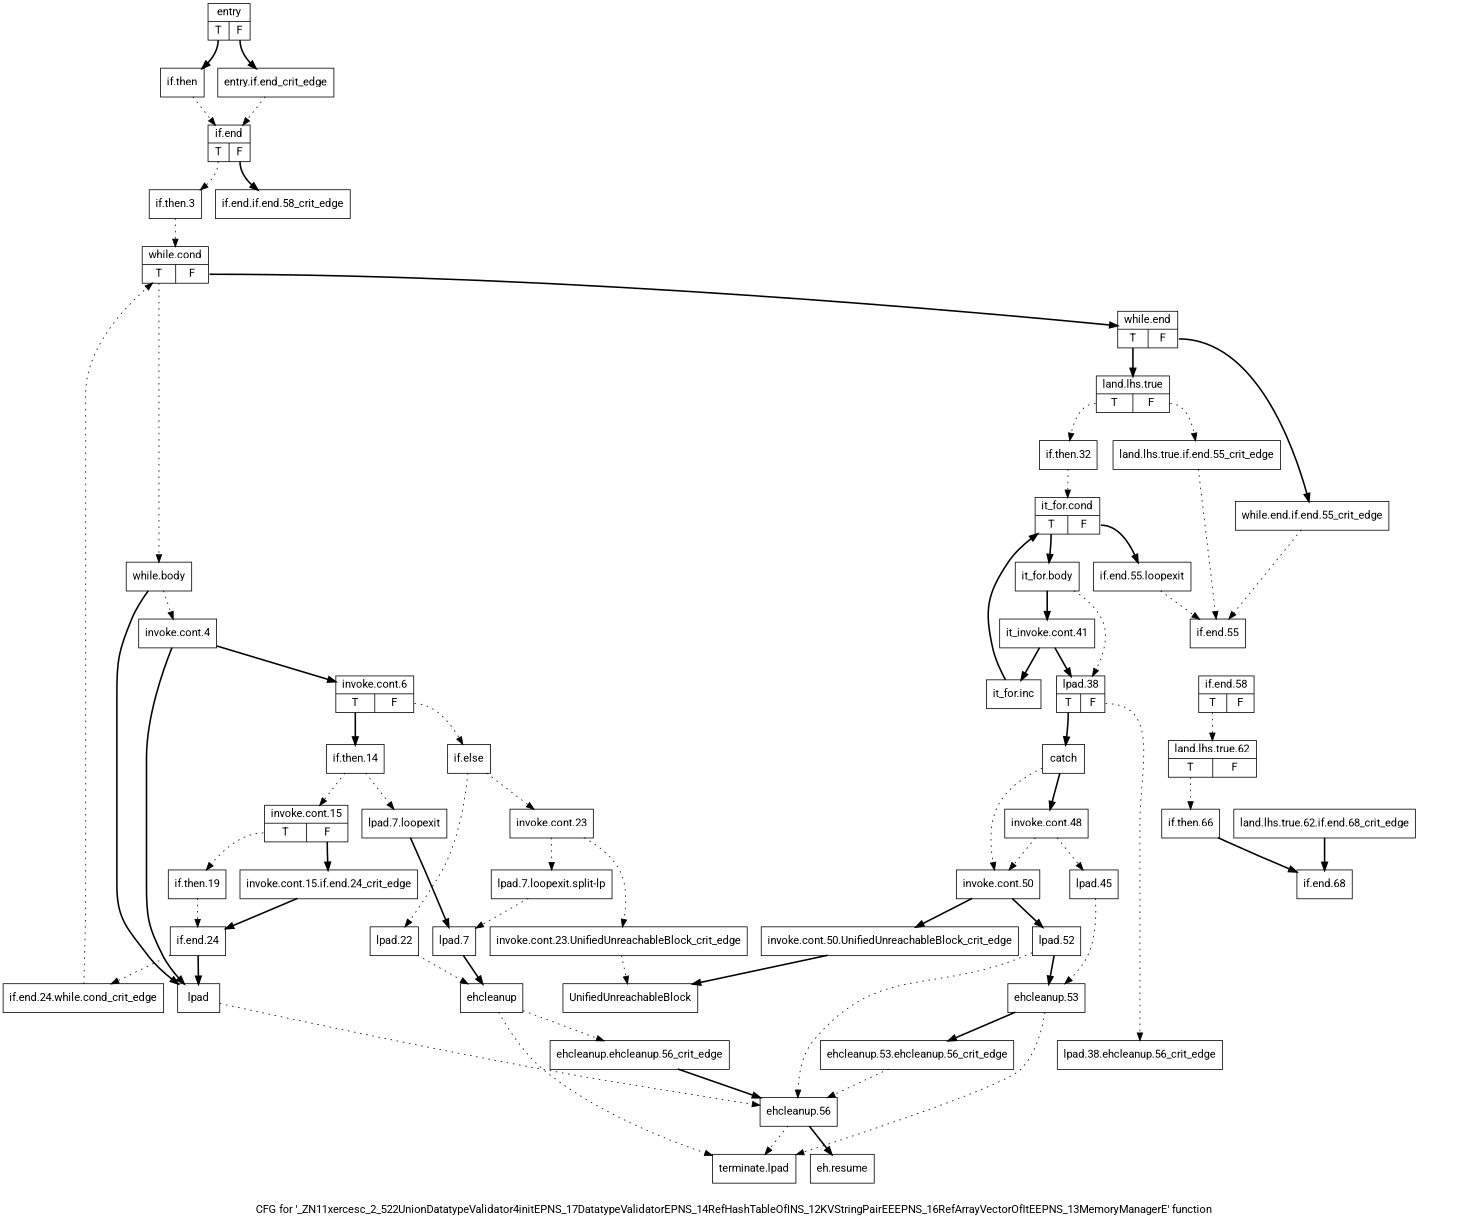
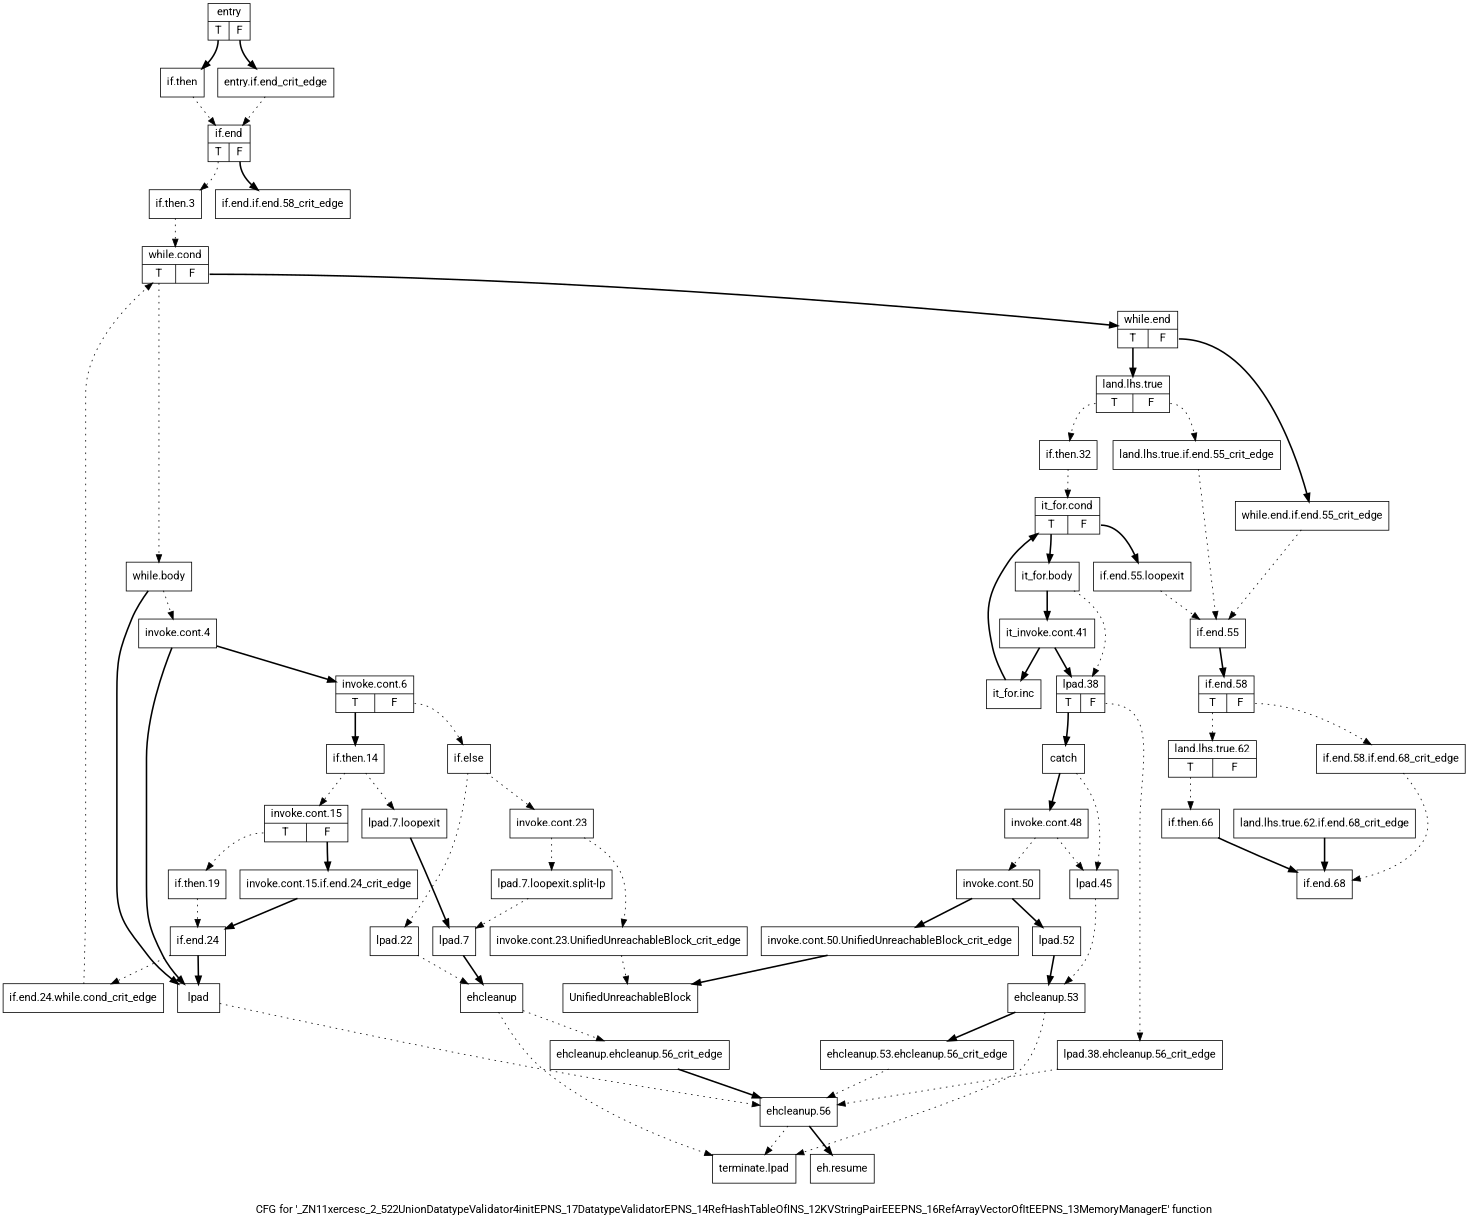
edge "if.end.55" -> "if.end.58": added
node "if.end.58.if.end.68_crit_edge": added
edge "catch" -> "invoke.cont.50": now "catch" -> "lpad.45"
edge "lpad.52" -> "ehcleanup.56": now "lpad.38.ehcleanup.56_crit_edge" -> "ehcleanup.56"
